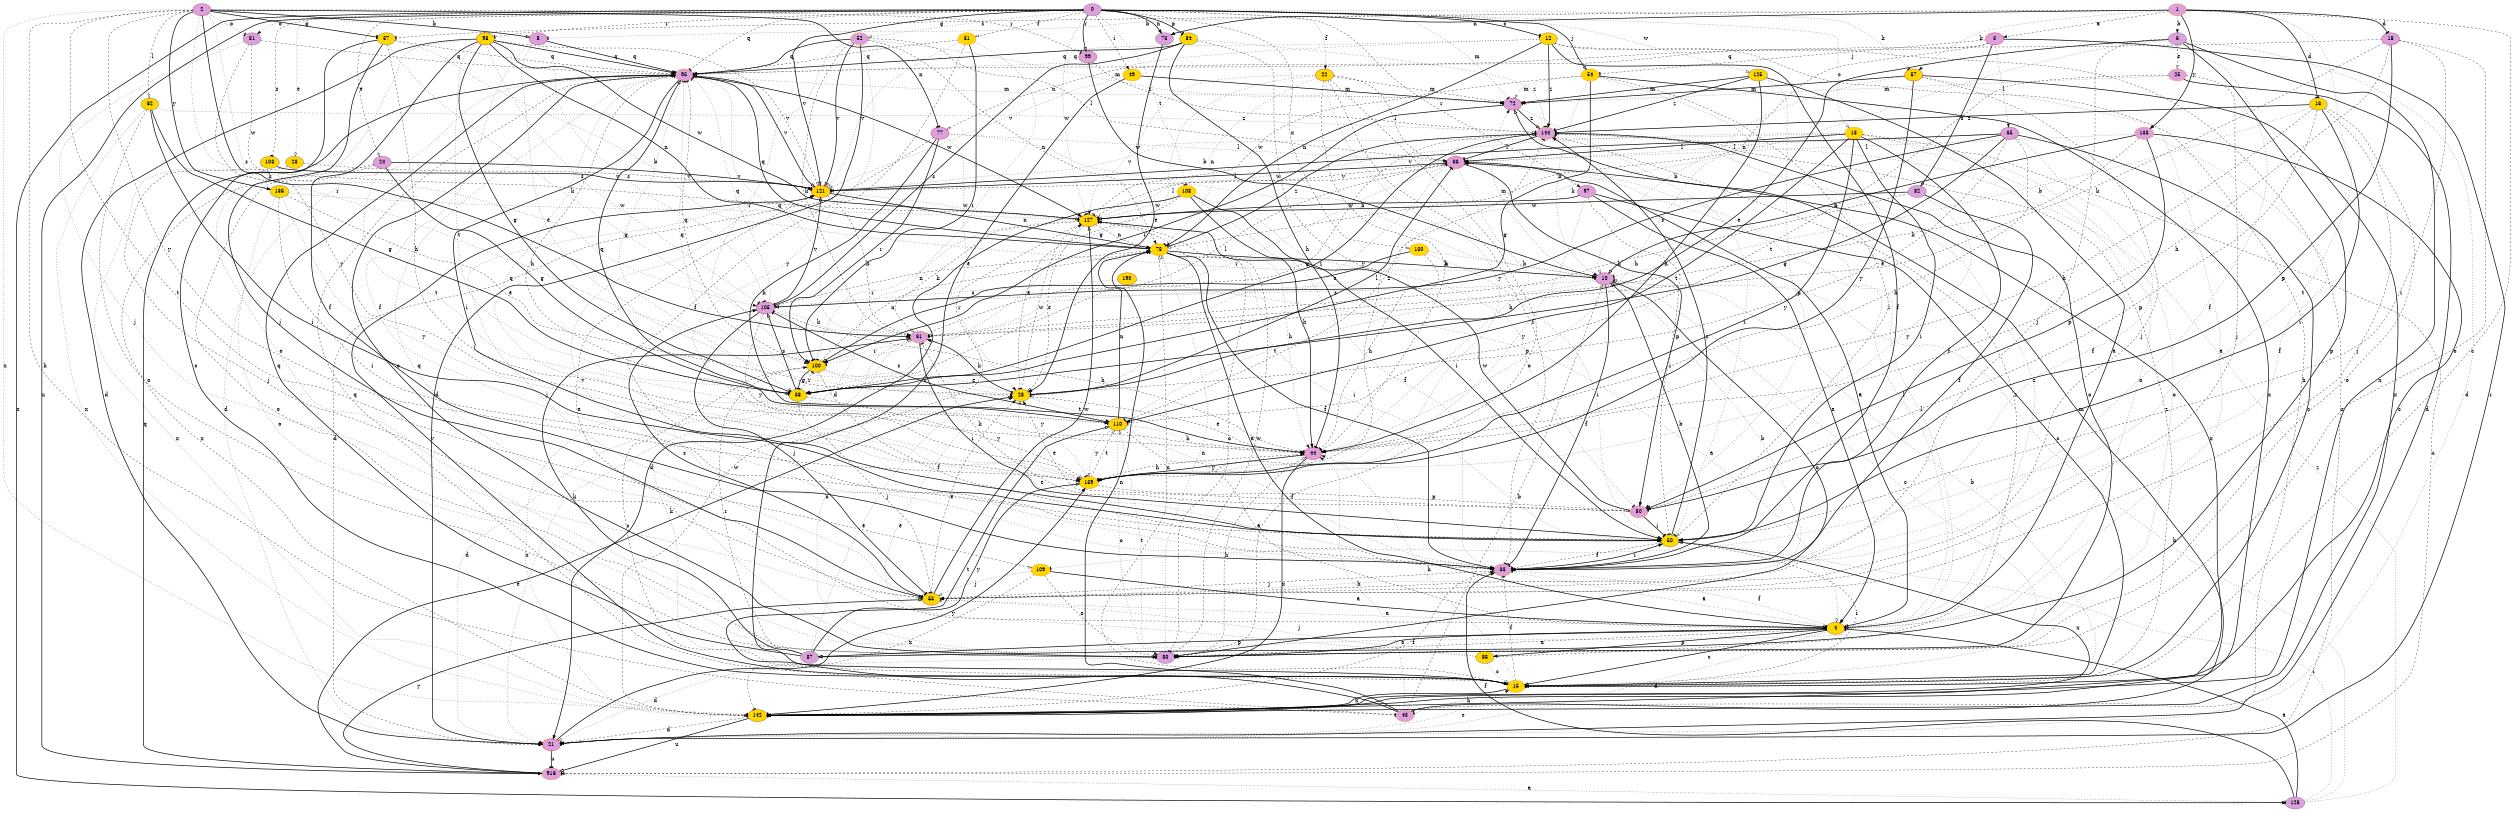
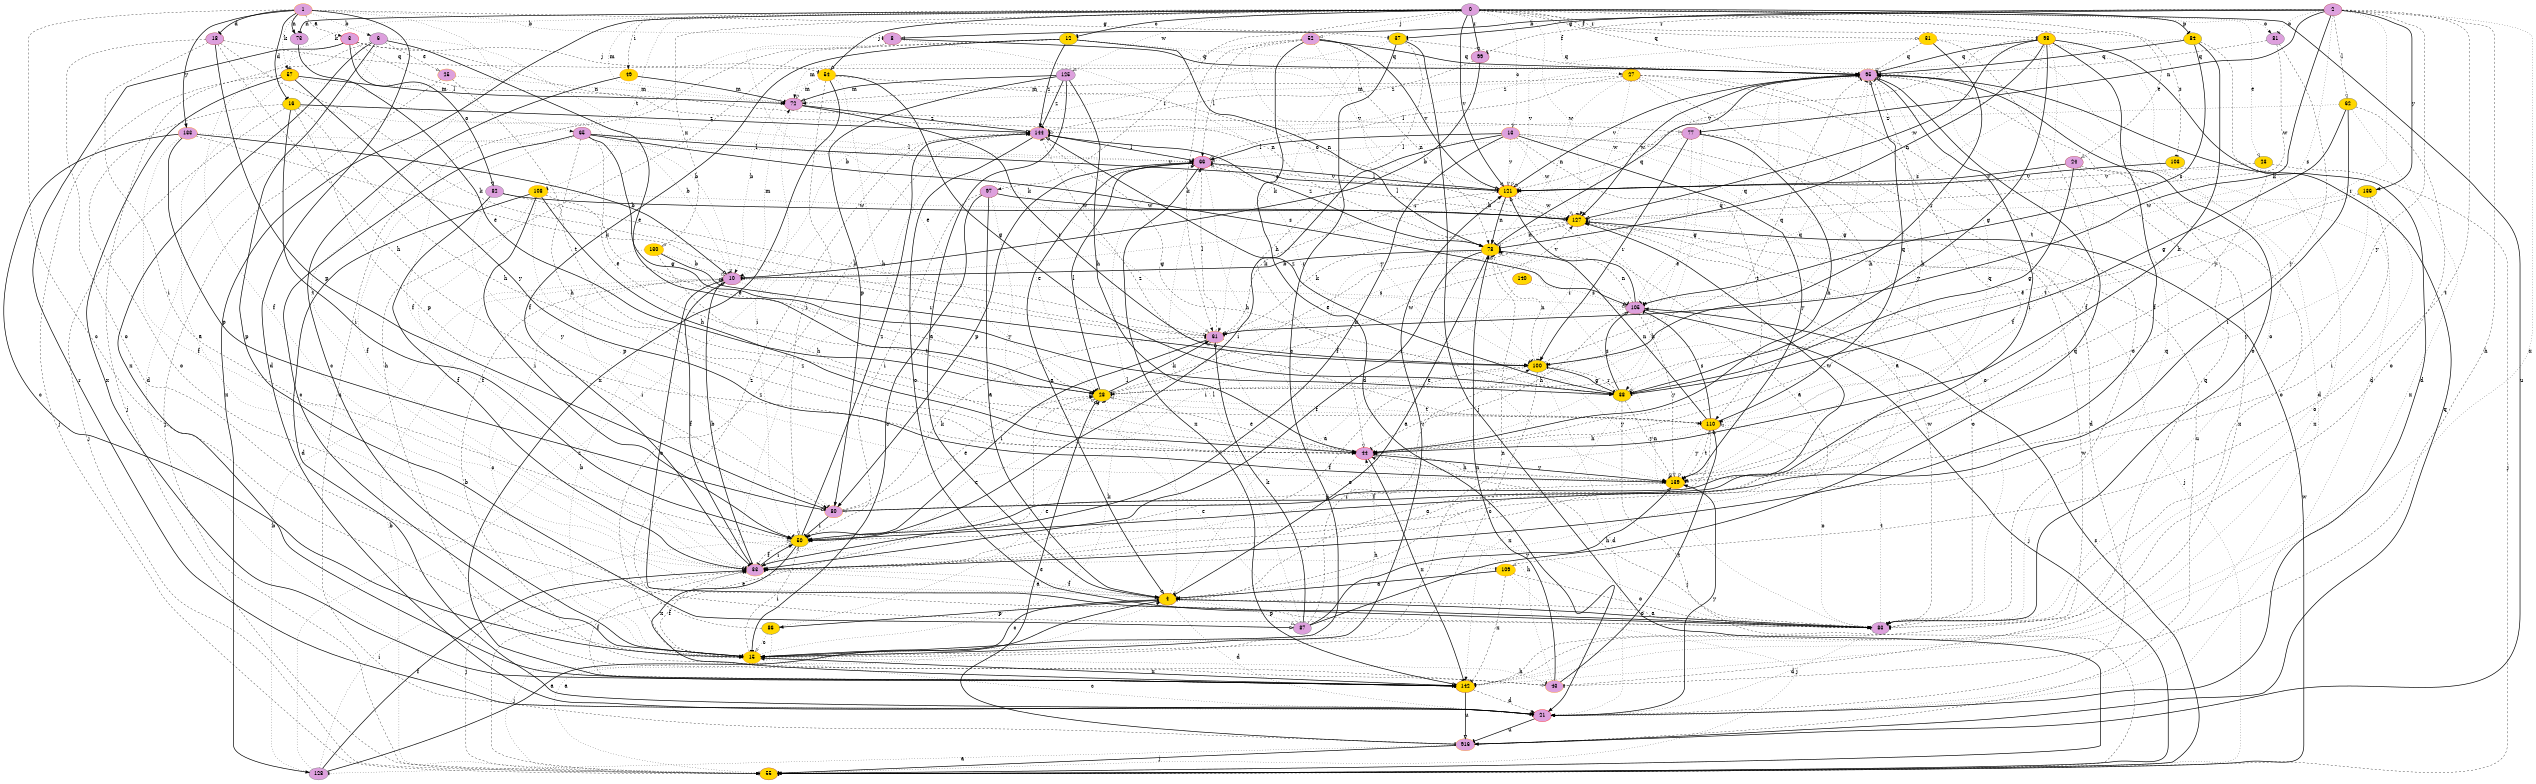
edge "0" -> "73": arrowhead normal -> tee
edge "0" -> "52": label "s" -> "j"
node "22": label "22" -> "27"
node "125": fillcolor gold -> plum
node "13": fillcolor gold -> plum
edge "54" -> "127": label "w" -> "o"
node "190": label "190" -> "140"
edge "125" -> "80": style dotted -> bold
edge "13" -> "110": style bold -> dashed
edge "81" -> "55": removed, label "j"
edge "33" -> "121": removed, label "v"
edge "43" -> "72": removed, label "m"
edge "4" -> "87": style bold -> dotted
edge "916" -> "55": label "y" -> "j"
edge "25" -> "21": now "1" -> "21"
